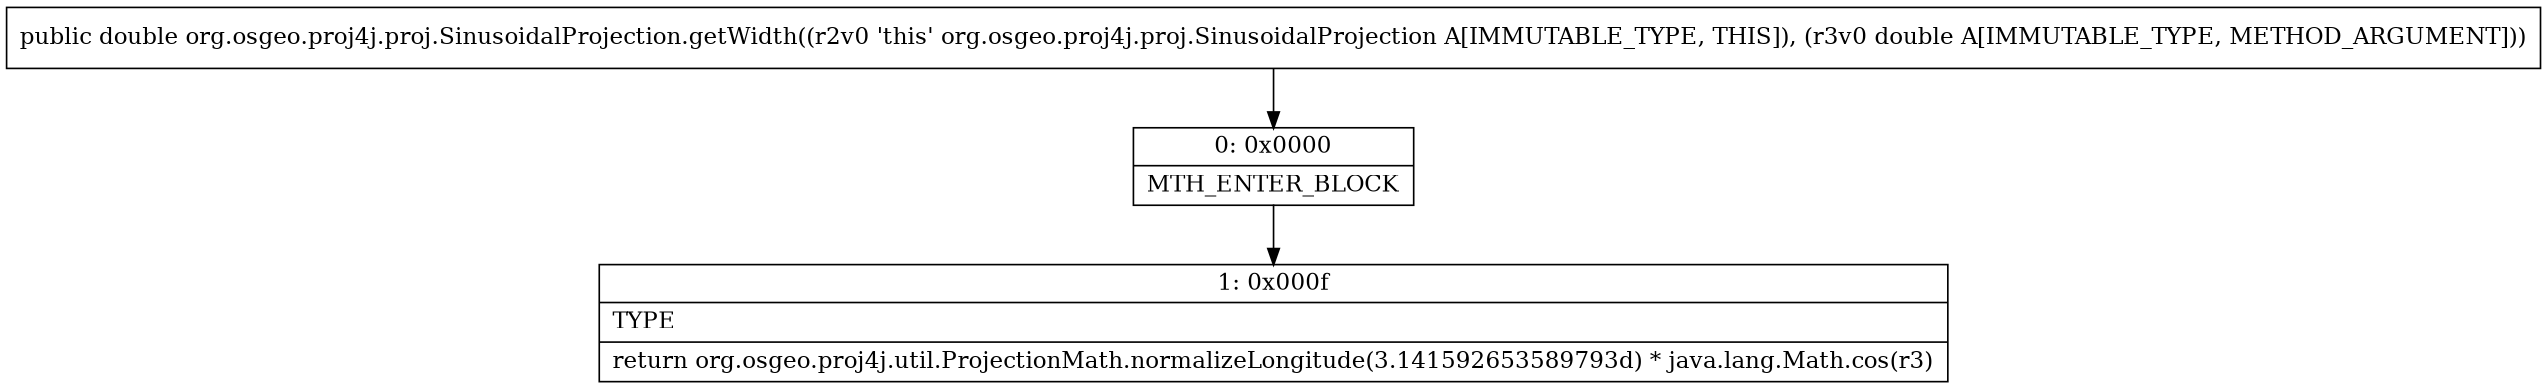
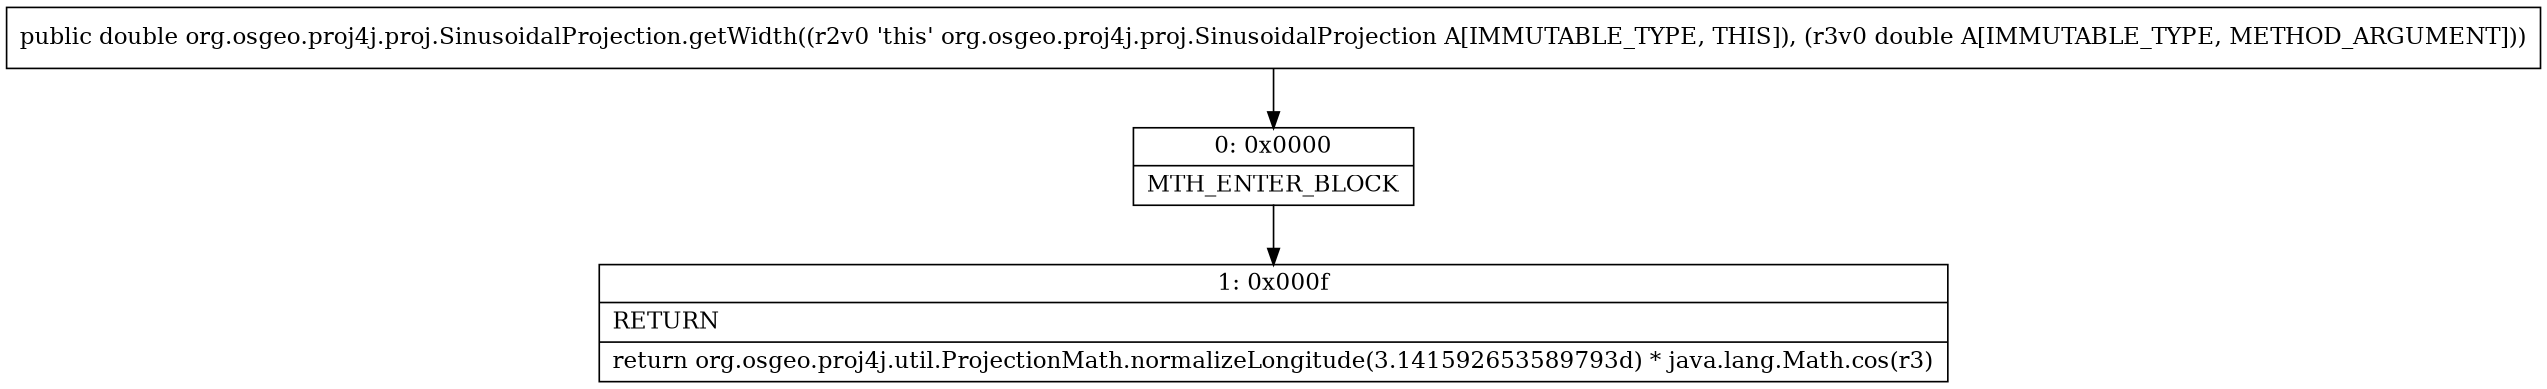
node "1: 0x000f": text "TYPE" -> "RETURN"
